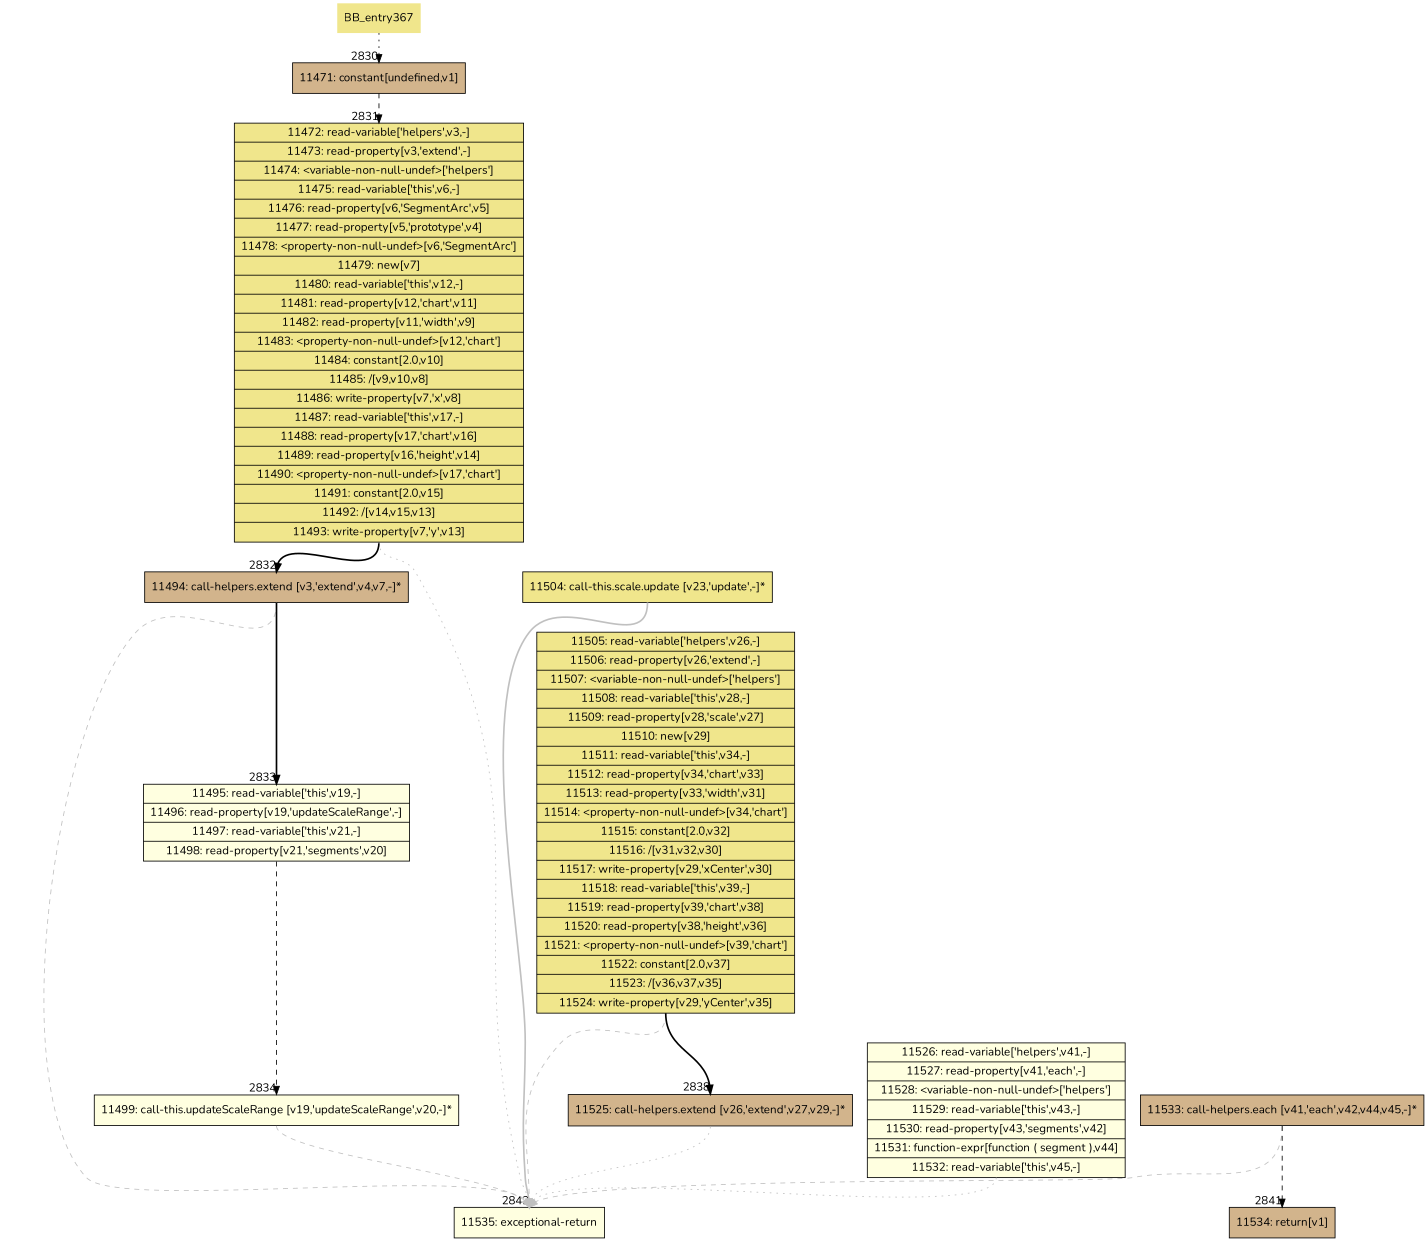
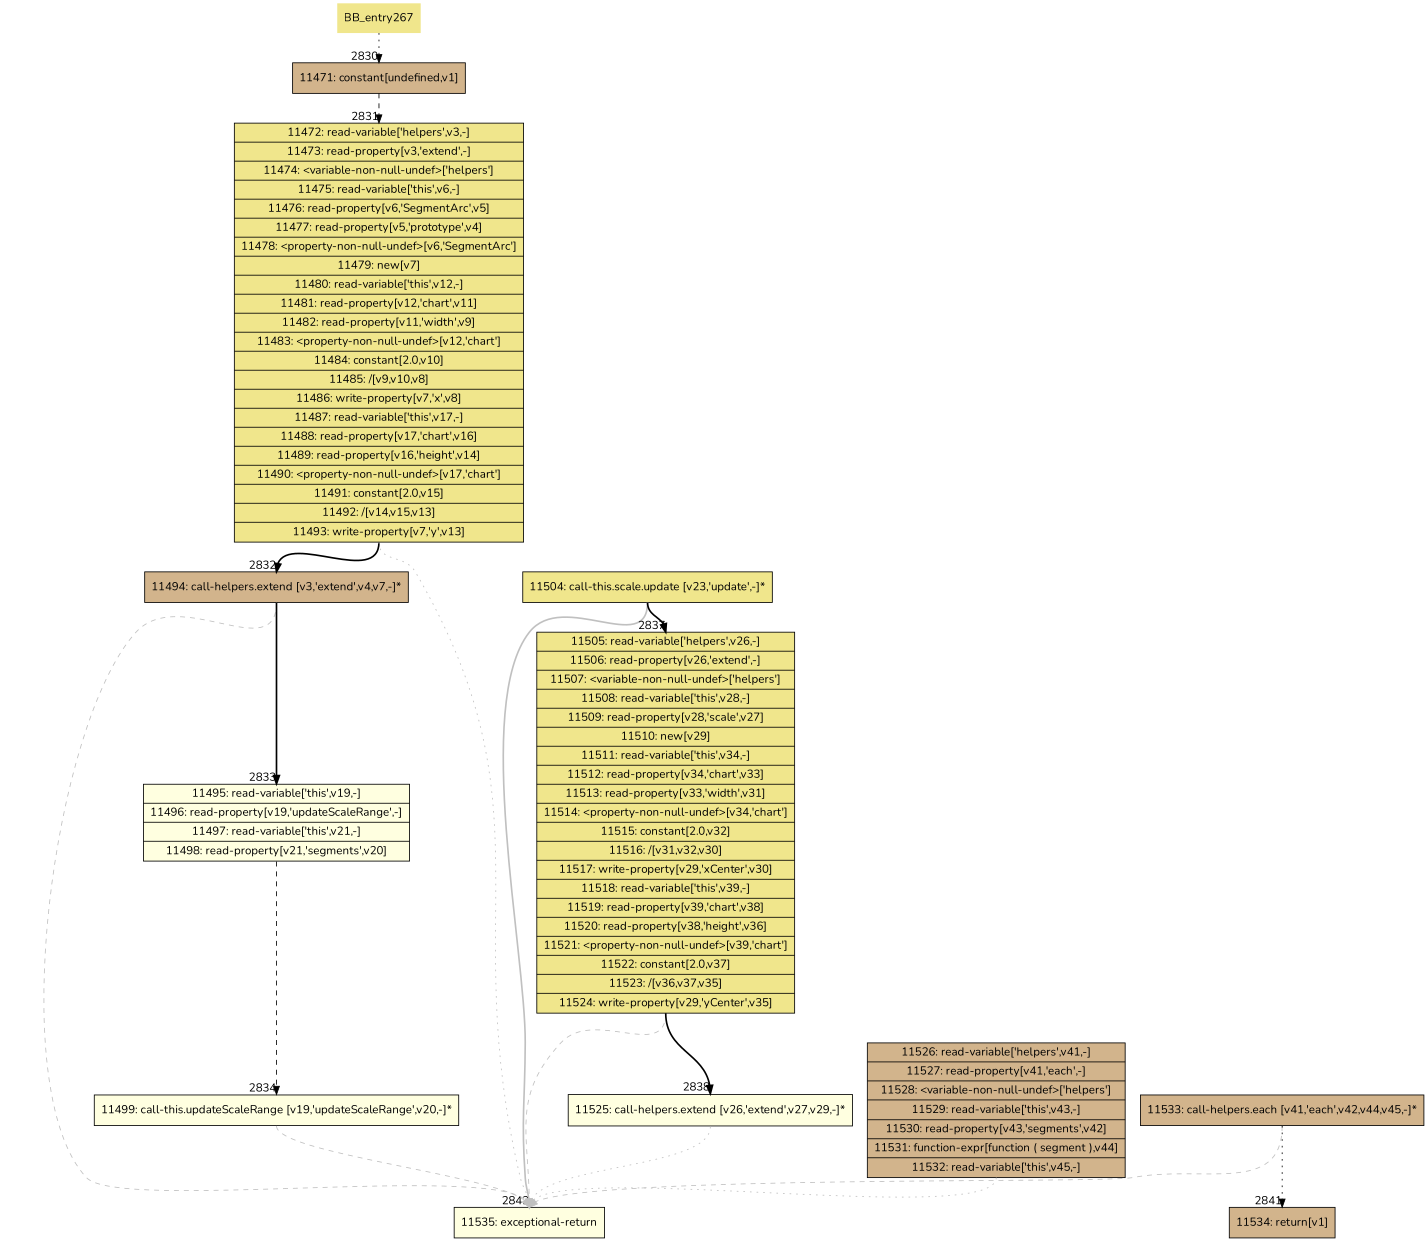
node "BB_entry367": label "BB_entry367" -> "BB_entry267"
edge "11504: call-this.scale.update [v23,'update',-]*" -> "11505: read-variable['helpers',v26,-]": added
node "11525: call-helpers.extend [v26,'extend',v27,v29,-]*": fillcolor tan -> lightyellow
node "11526: read-variable['helpers',v41,-]": fillcolor lightyellow -> tan
edge "11533: call-helpers.each [v41,'each',v42,v44,v45,-]*" -> "11534: return[v1]": style dashed -> dotted
